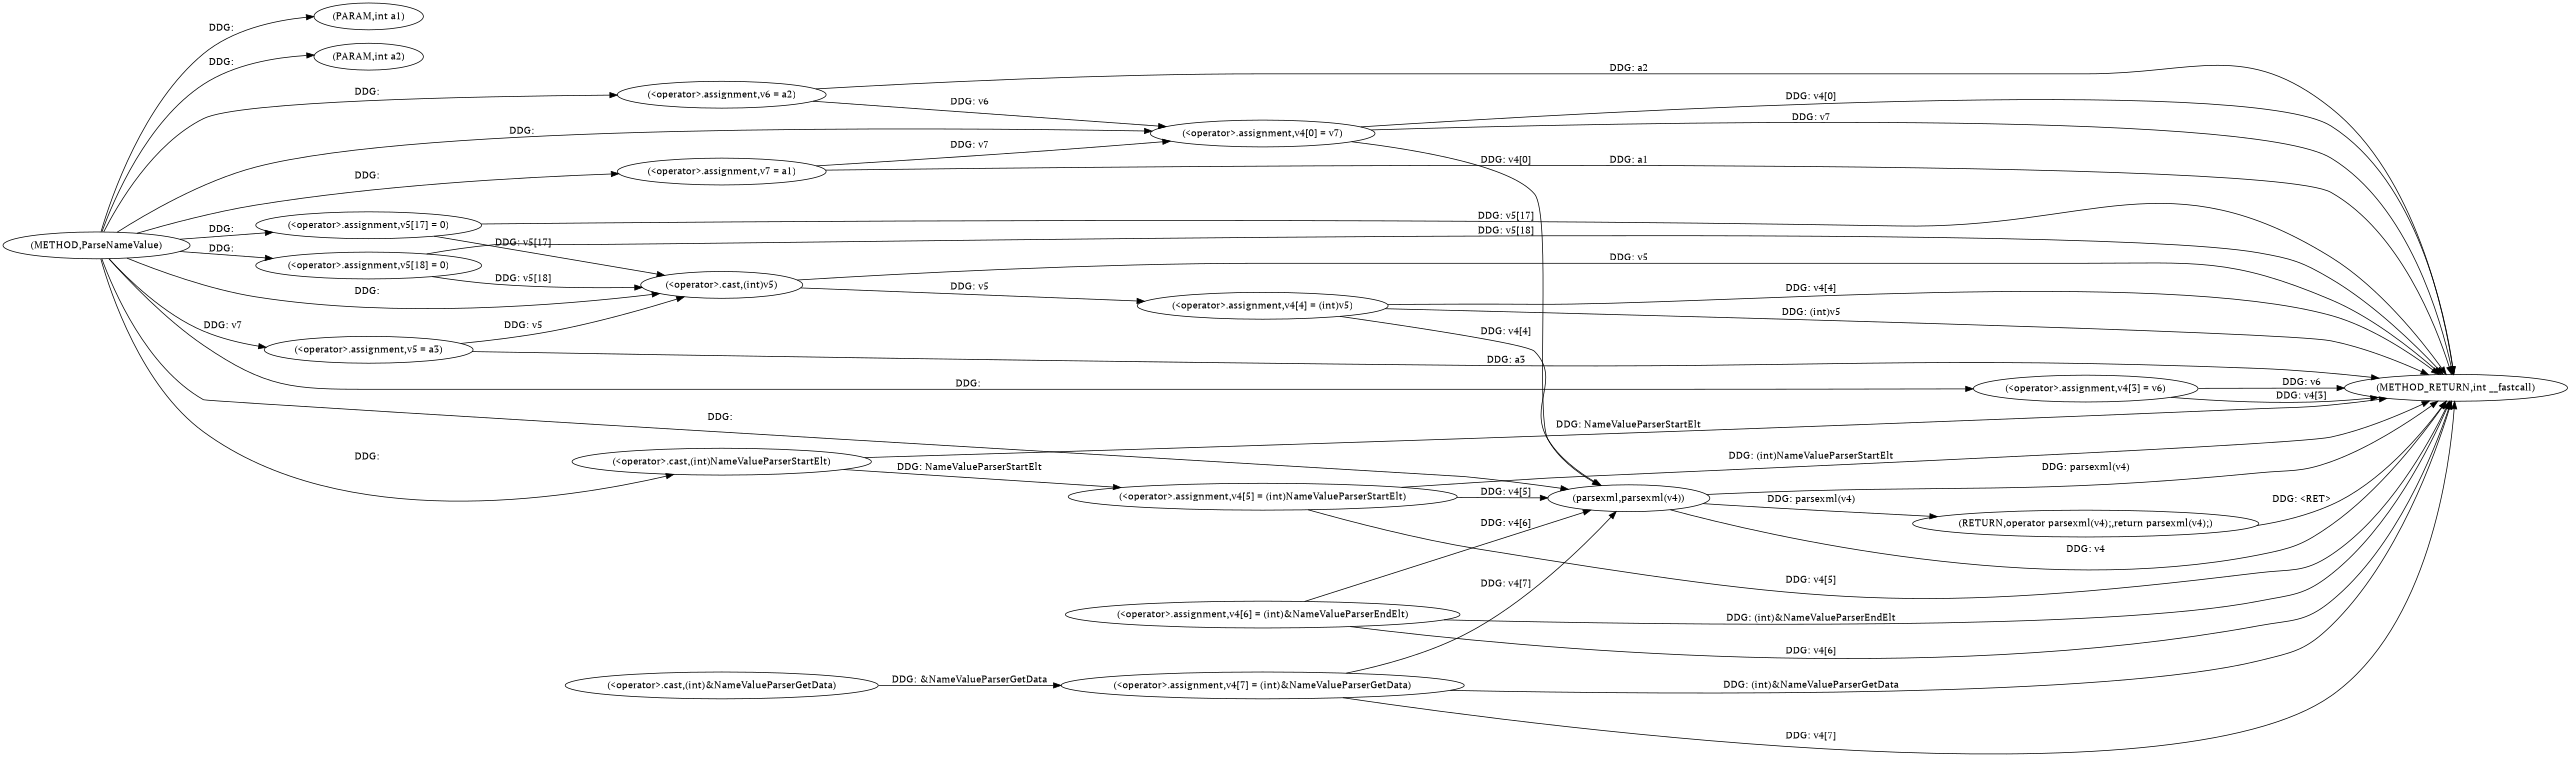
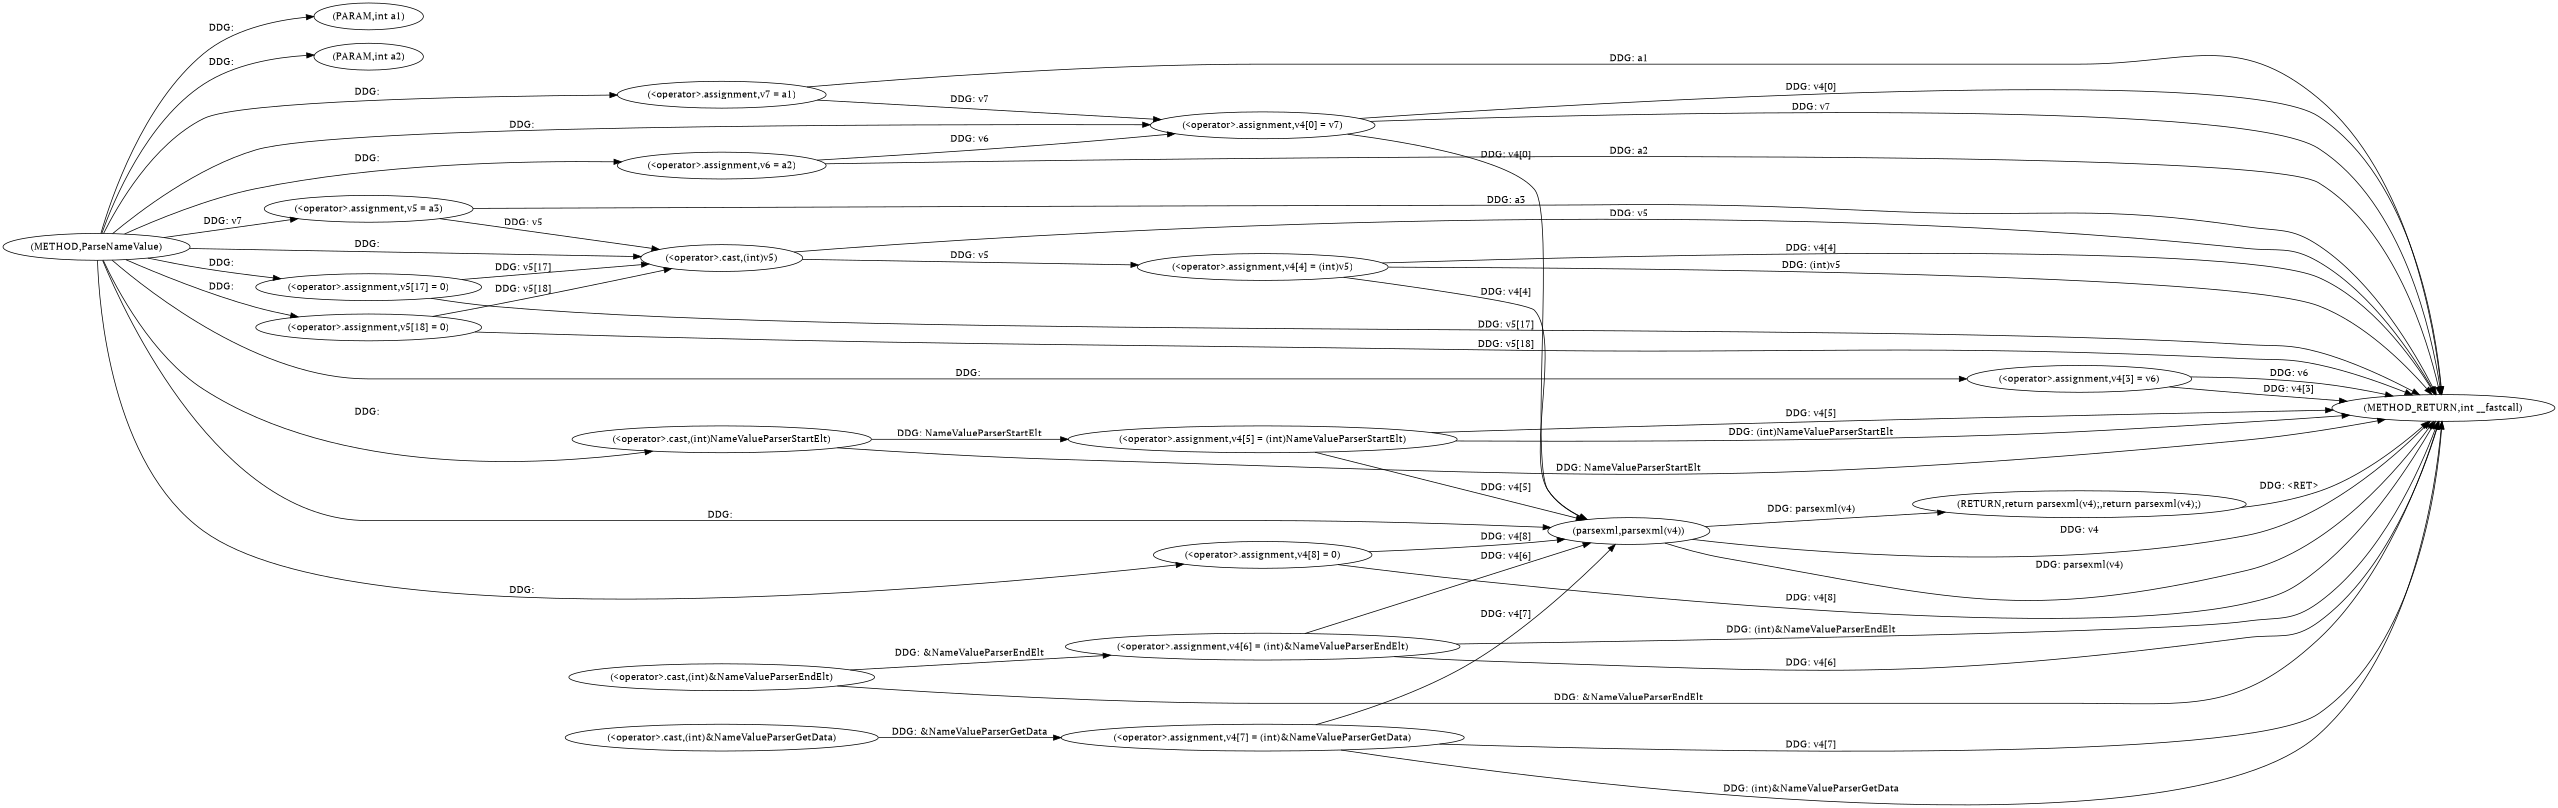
node "(RETURN,operator parsexml(v4);,return parsexml(v4);)": label "(RETURN,operator parsexml(v4);,return parsexml(v4);)" -> "(RETURN,return parsexml(v4);,return parsexml(v4);)"
node "(<operator>.assignment,v4[8] = 0)": added
node "(<operator>.cast,(int)&NameValueParserEndElt)": added
